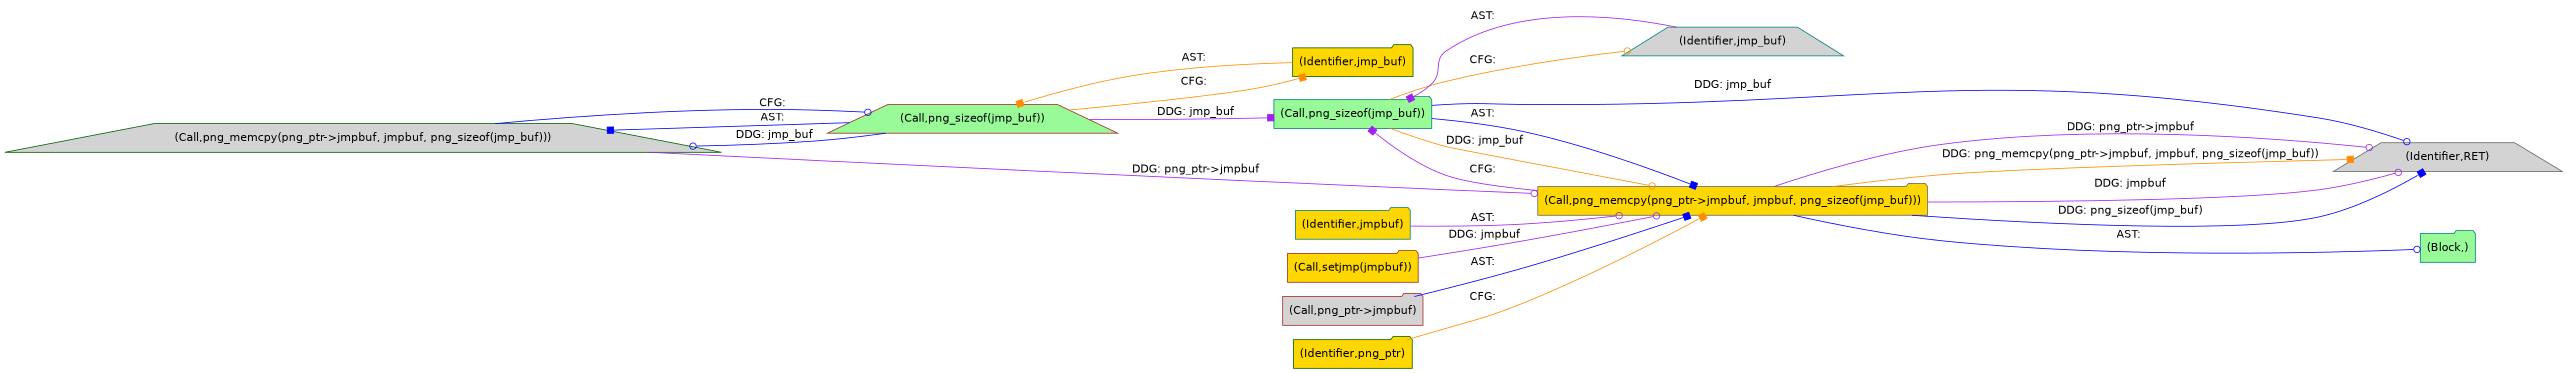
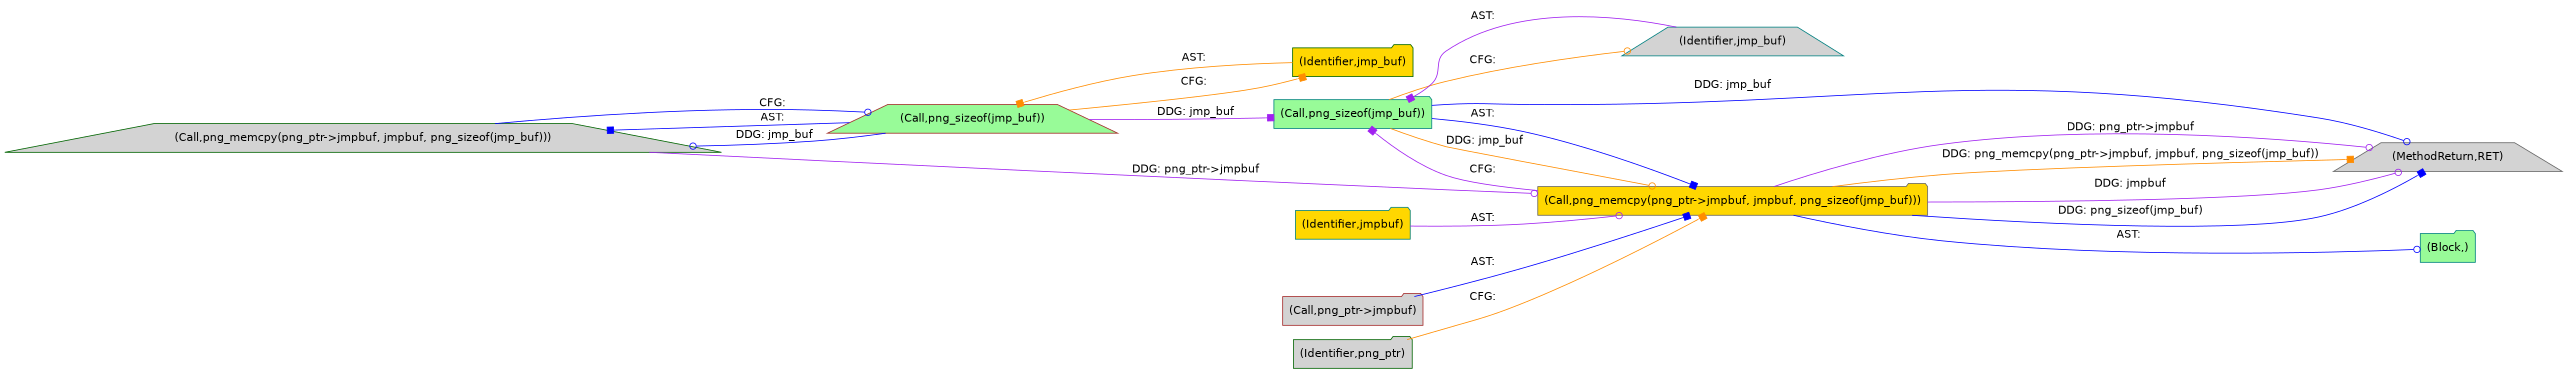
node "(Identifier,RET)": label "(Identifier,RET)" -> "(MethodReturn,RET)"
node "(Call,setjmp(jmpbuf))": removed
node "(Identifier,png_ptr)": fillcolor gold -> lightgrey
